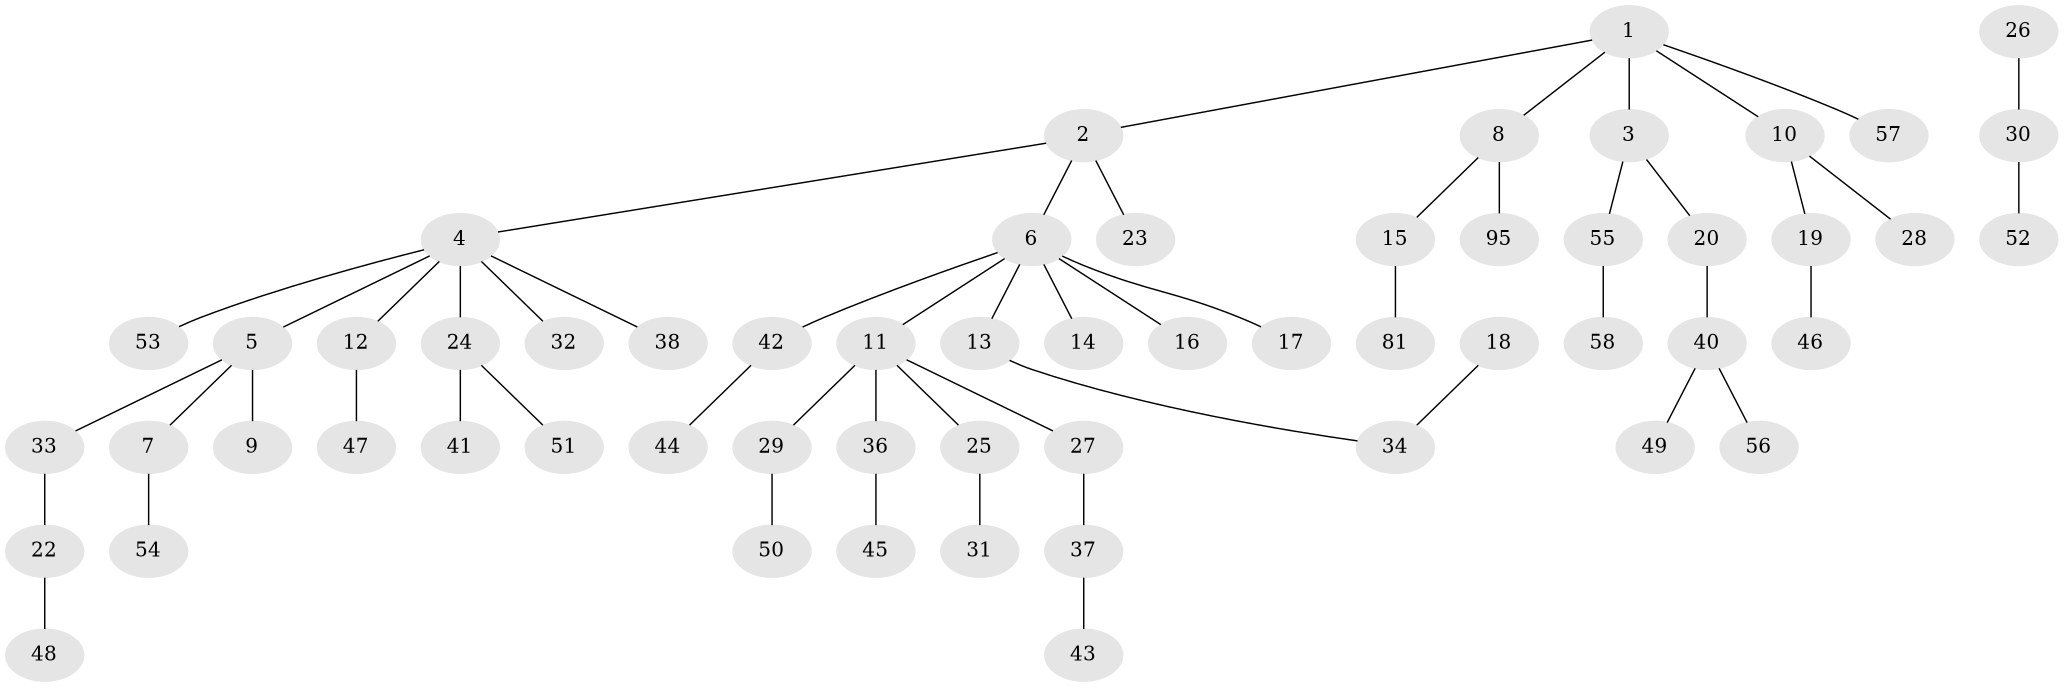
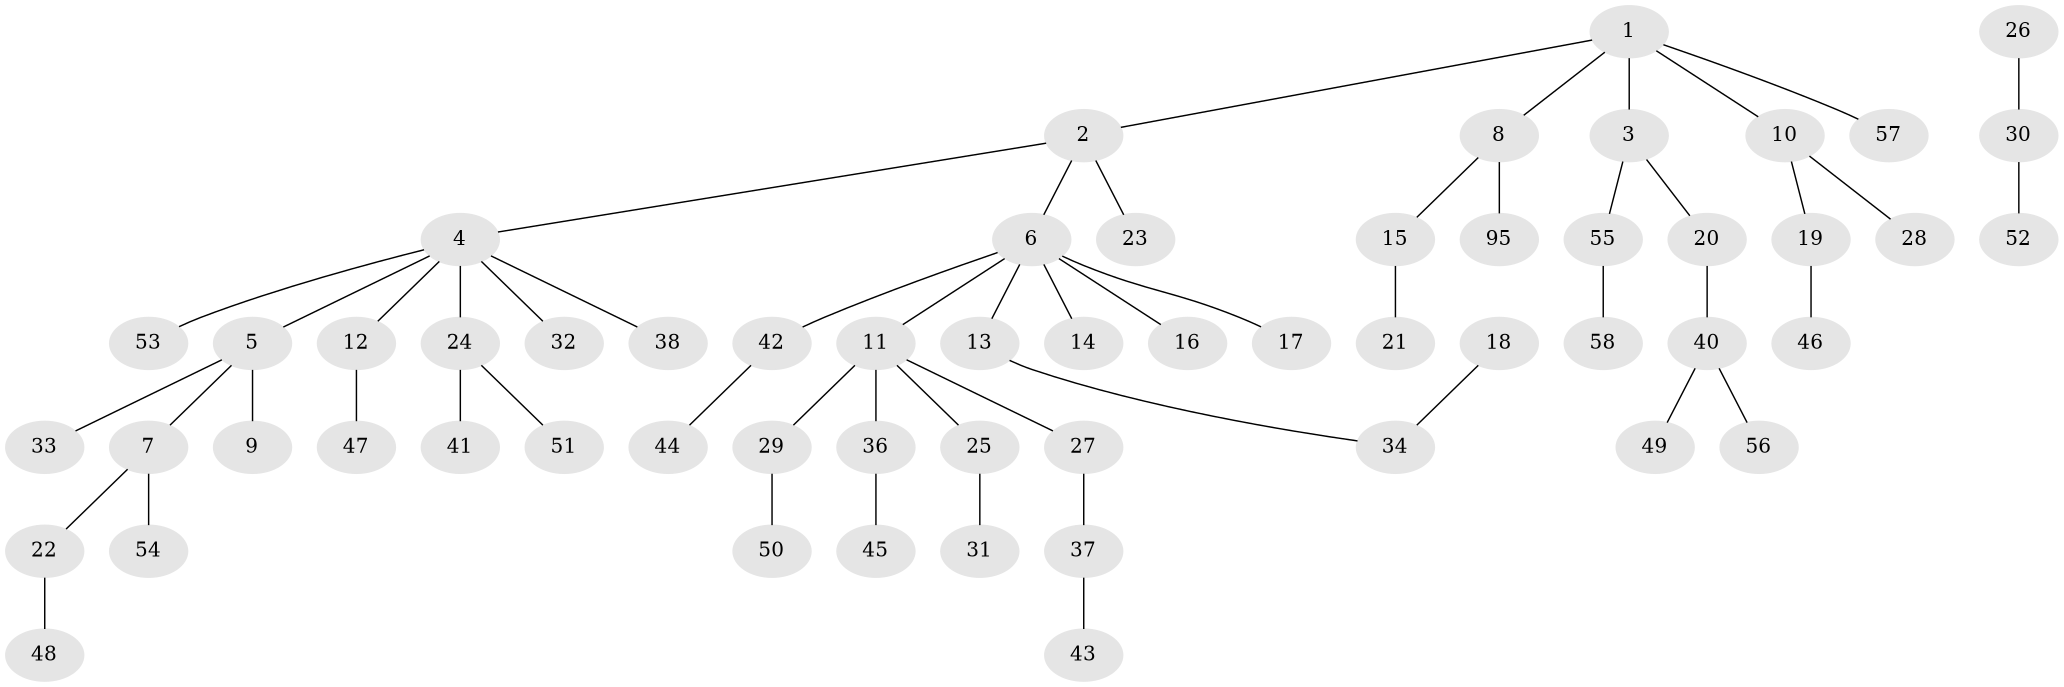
node "81": label "81" -> "21"
edge "33" -- "22": now "7" -- "22"
